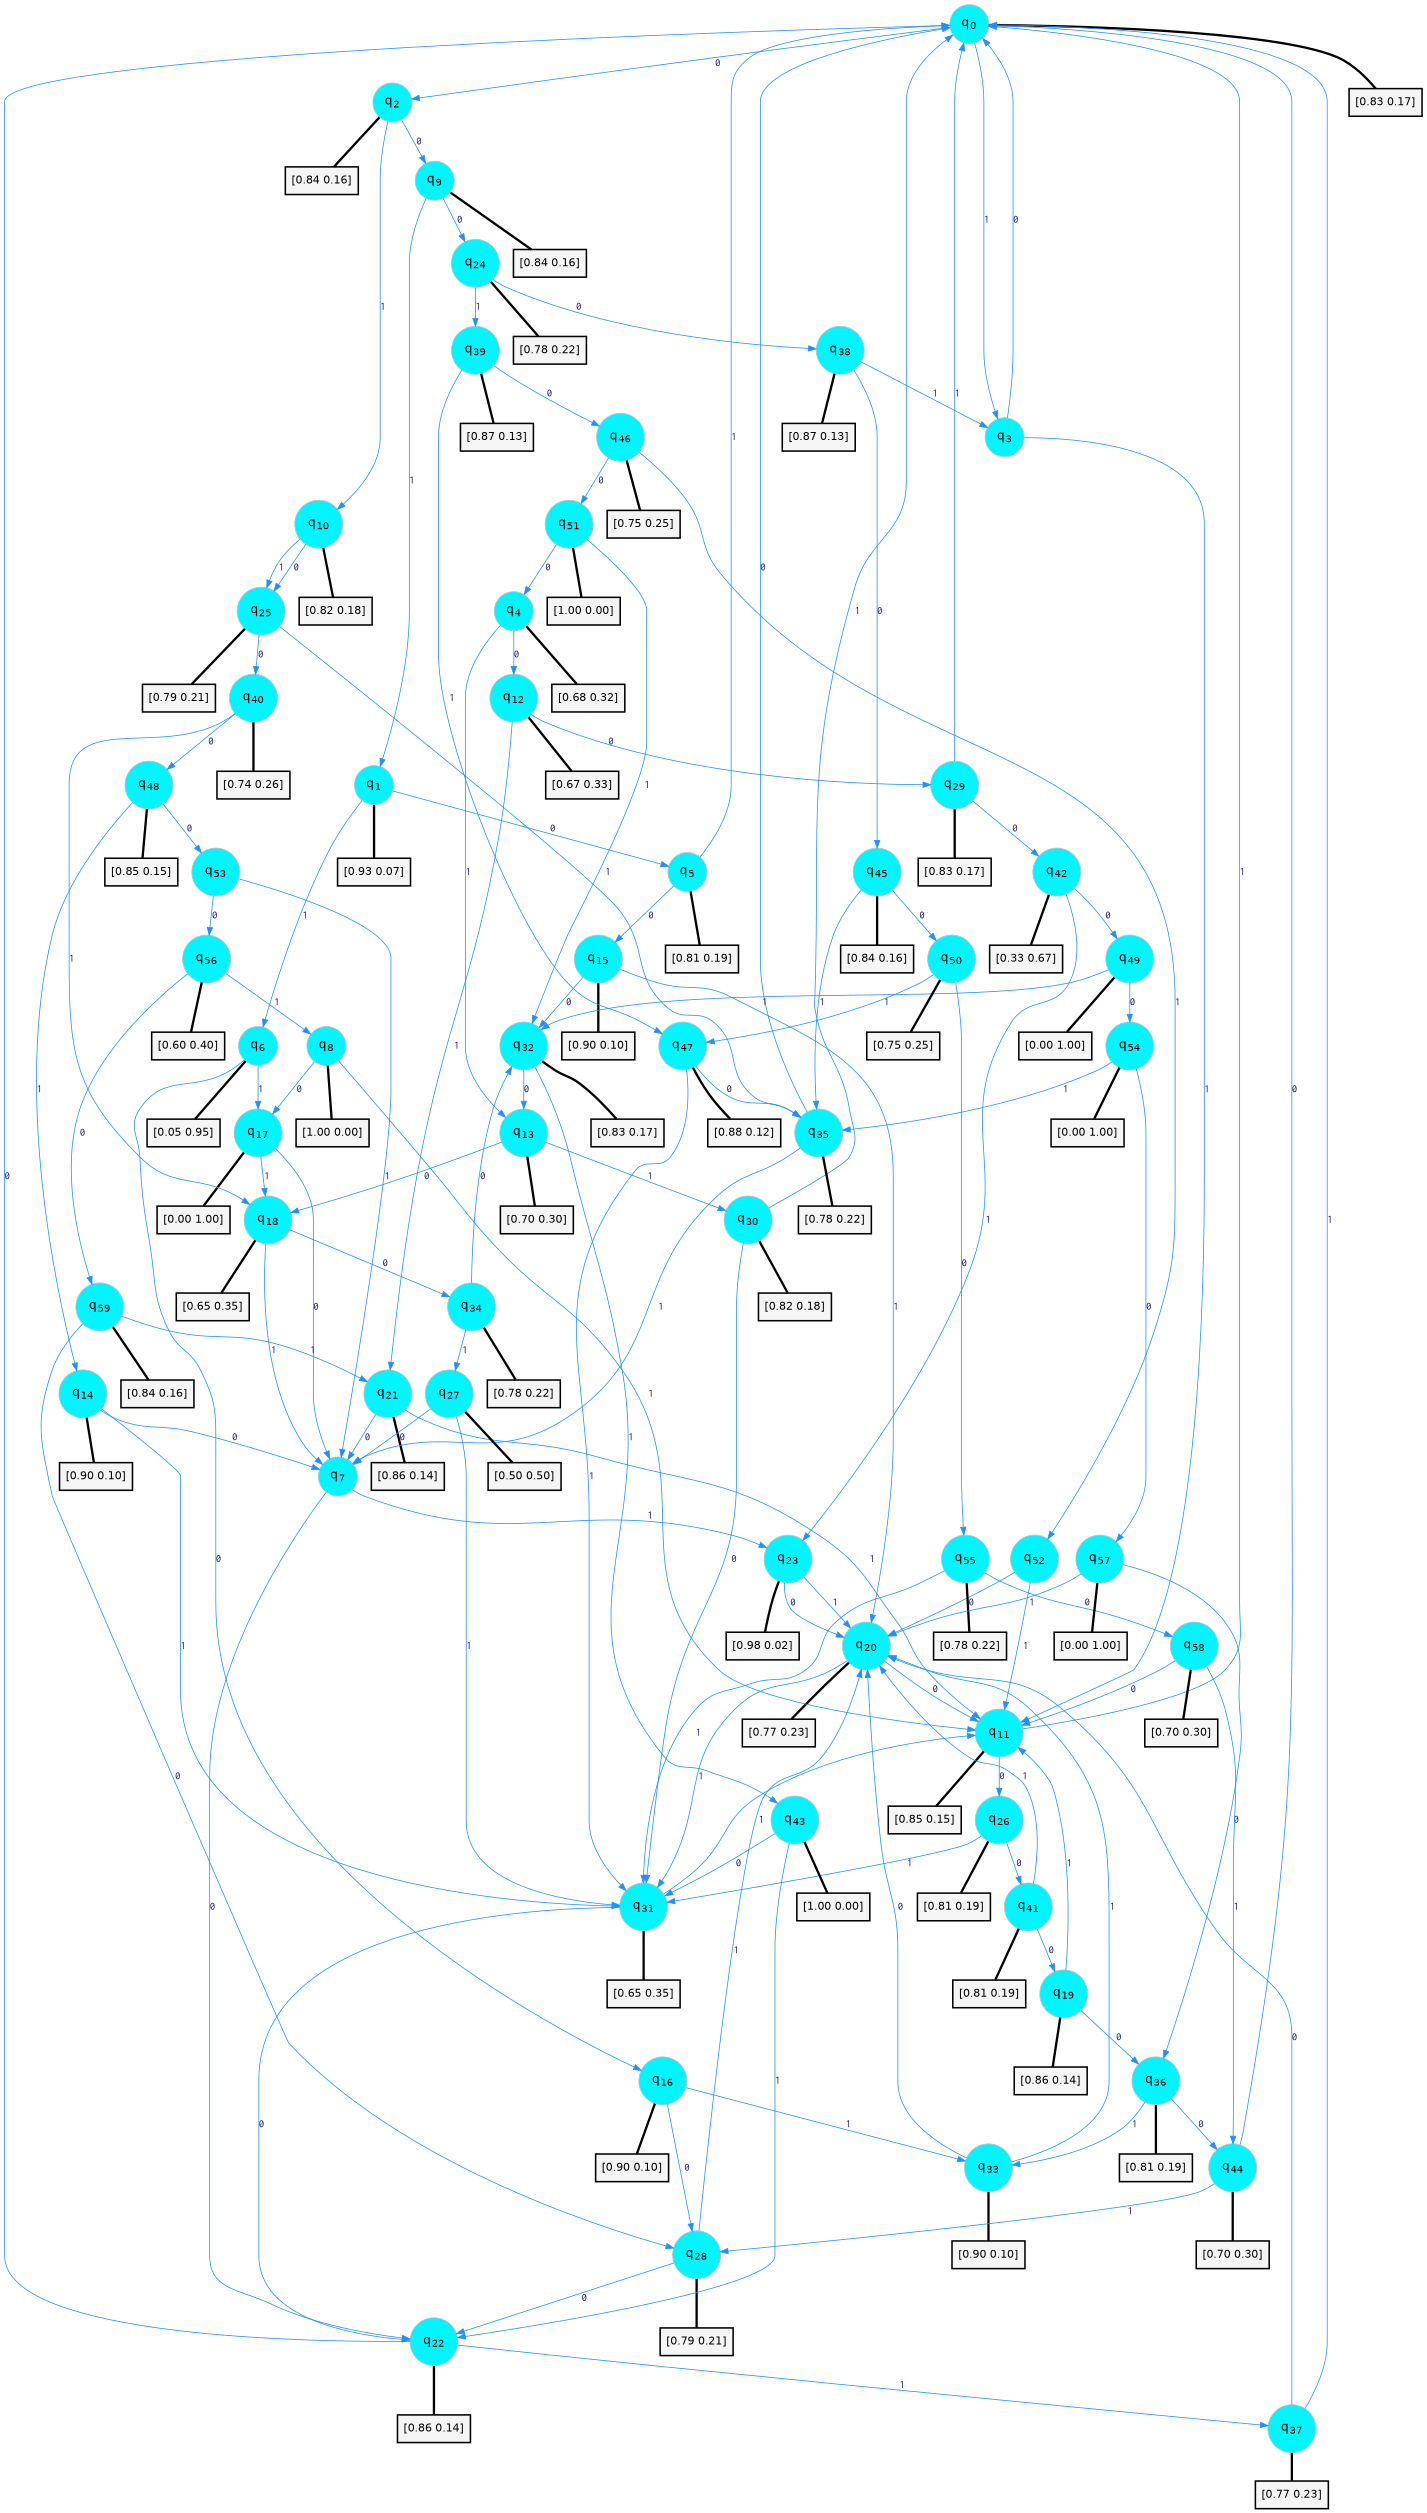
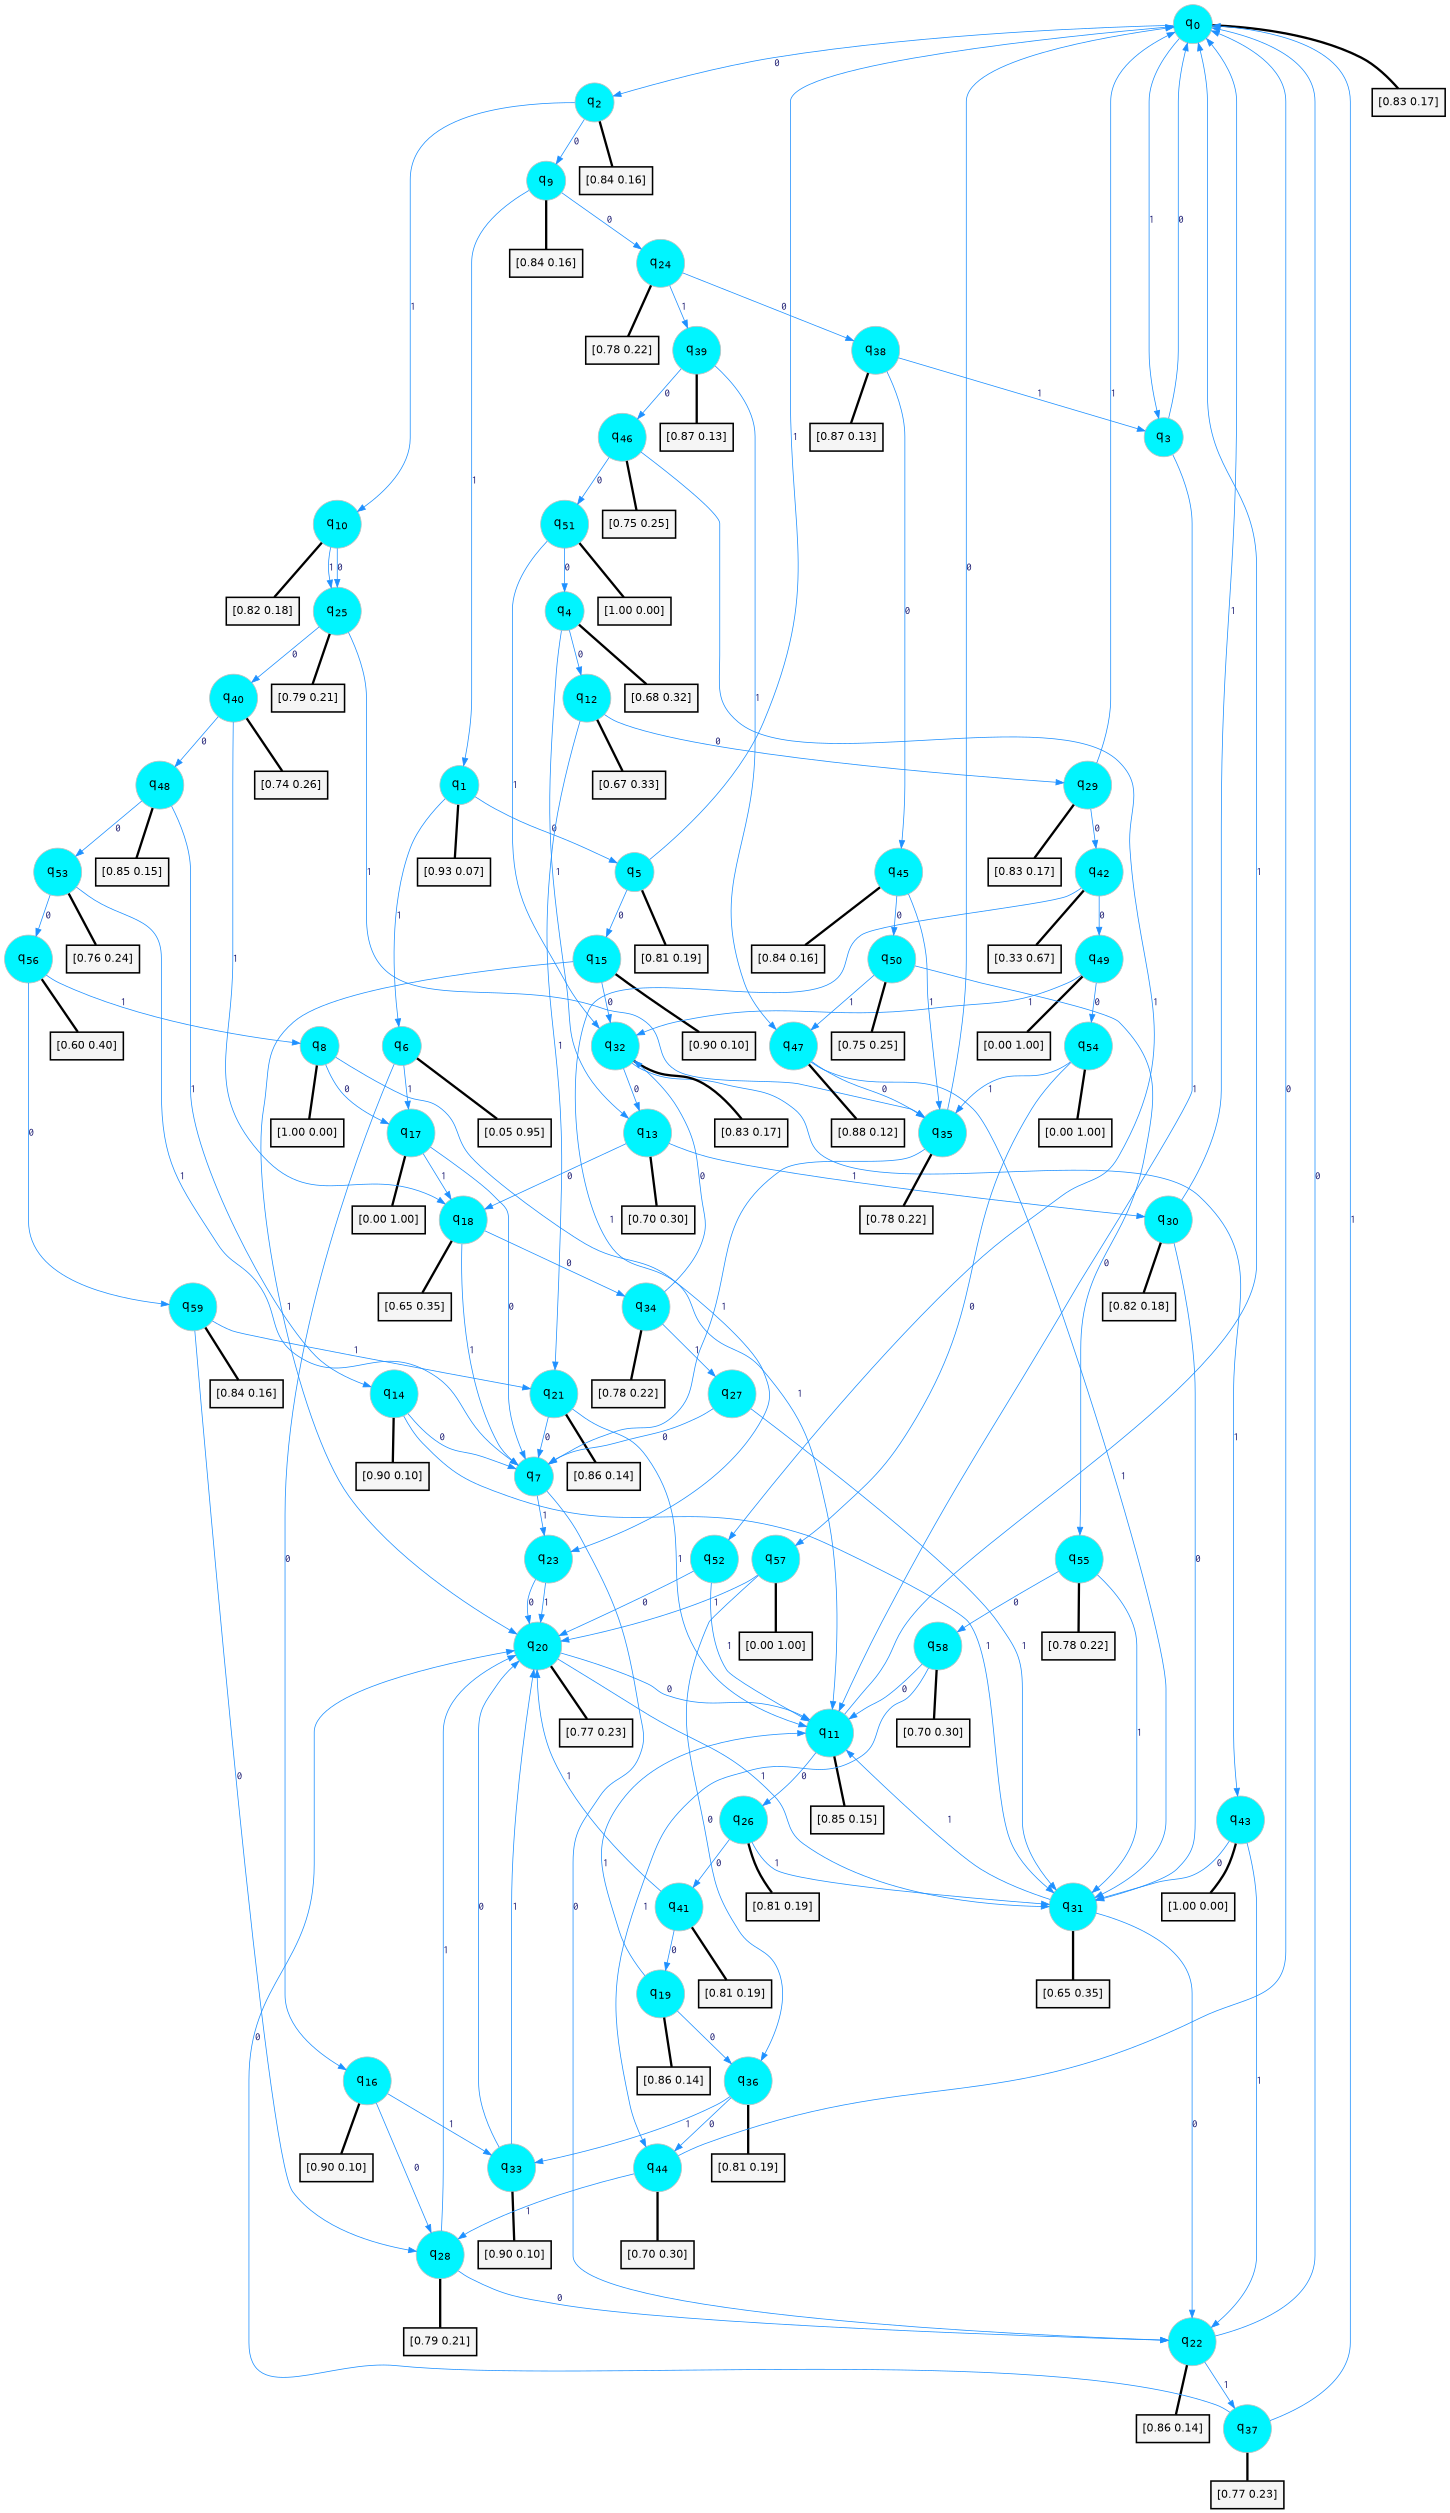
node "[0.76 0.24]": added
node "[0.50 0.50]": removed
node "[0.98 0.02]": removed
